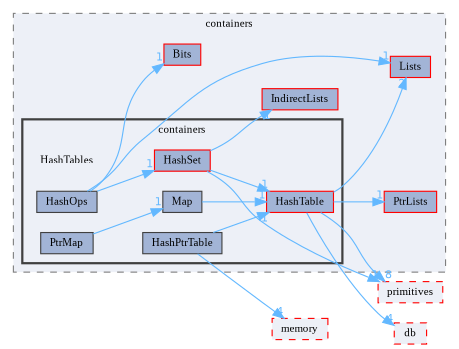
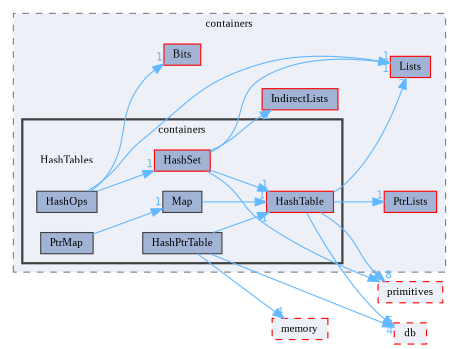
edge "HashSet" -> "Lists": added
edge "HashPtrTable" -> "db": added
